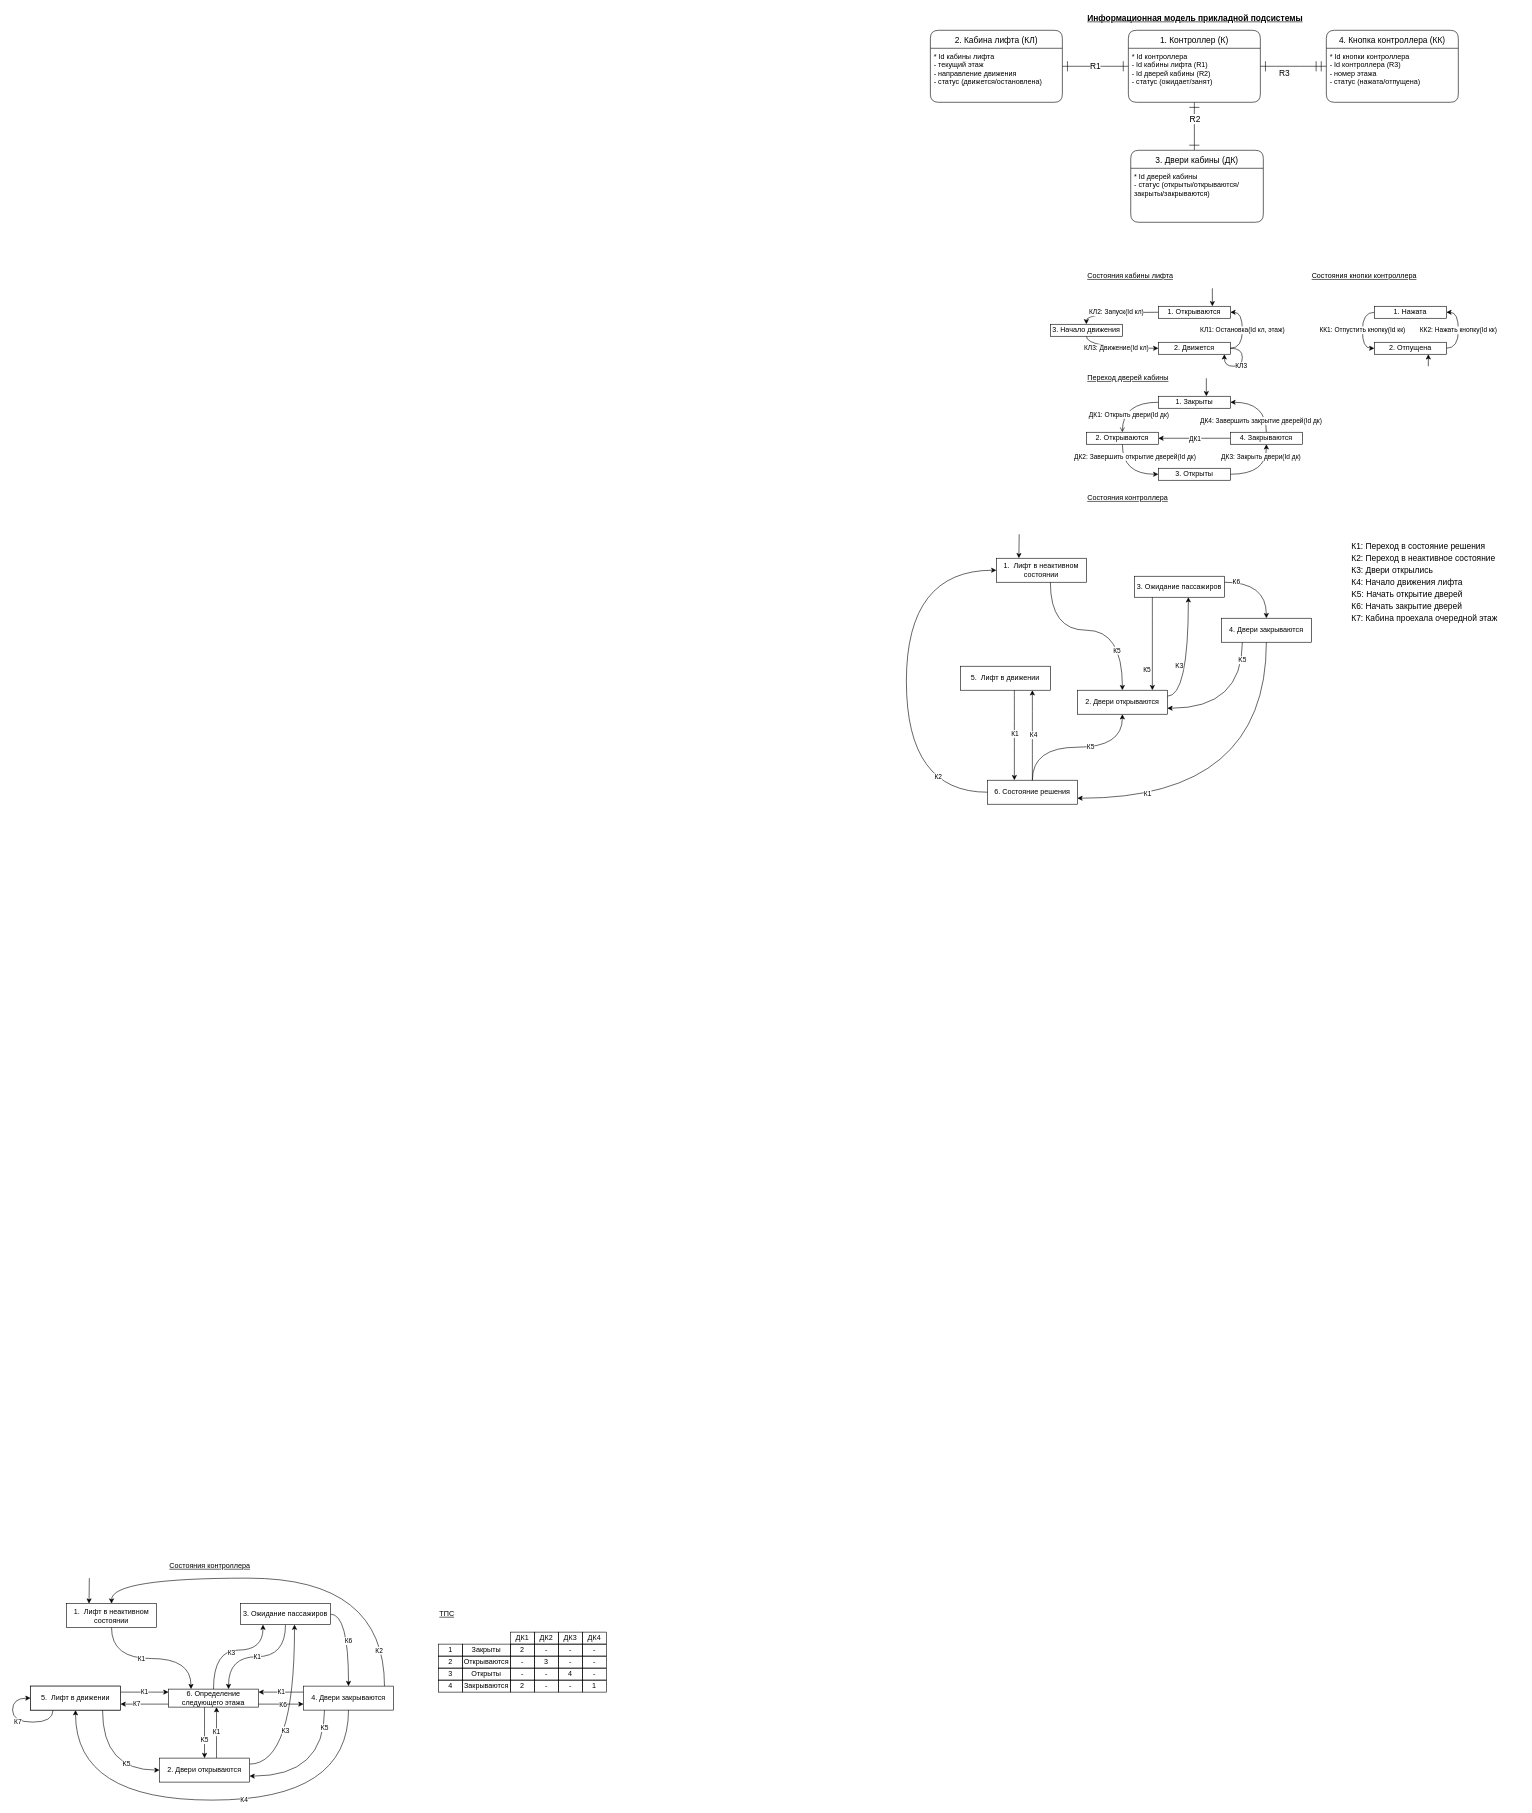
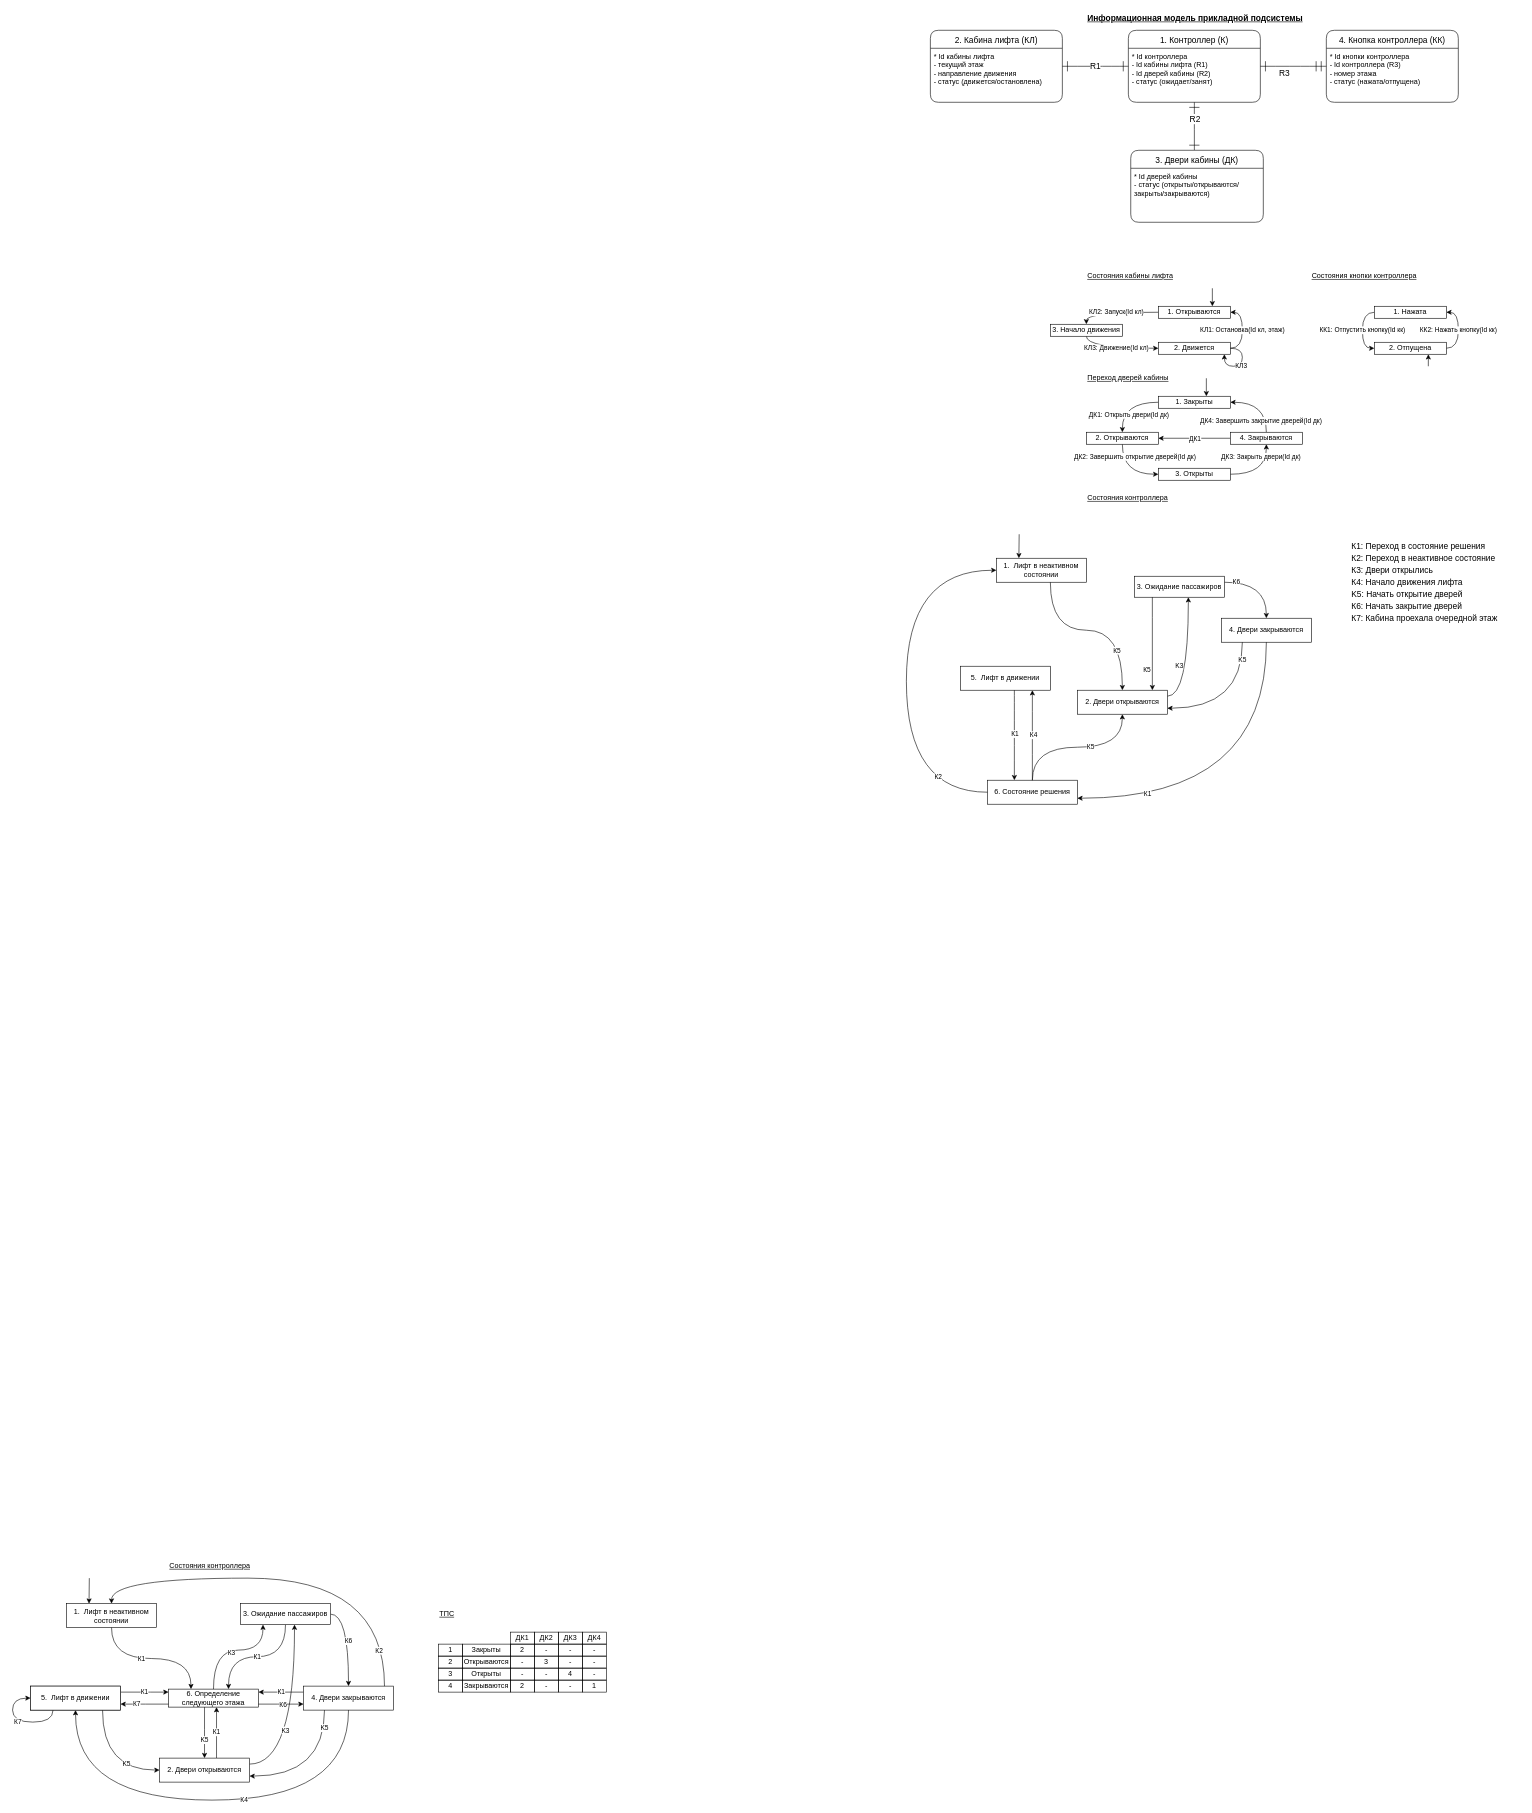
edge "1. Закрыты" -> "2. Открываются": arrowhead open -> classic
